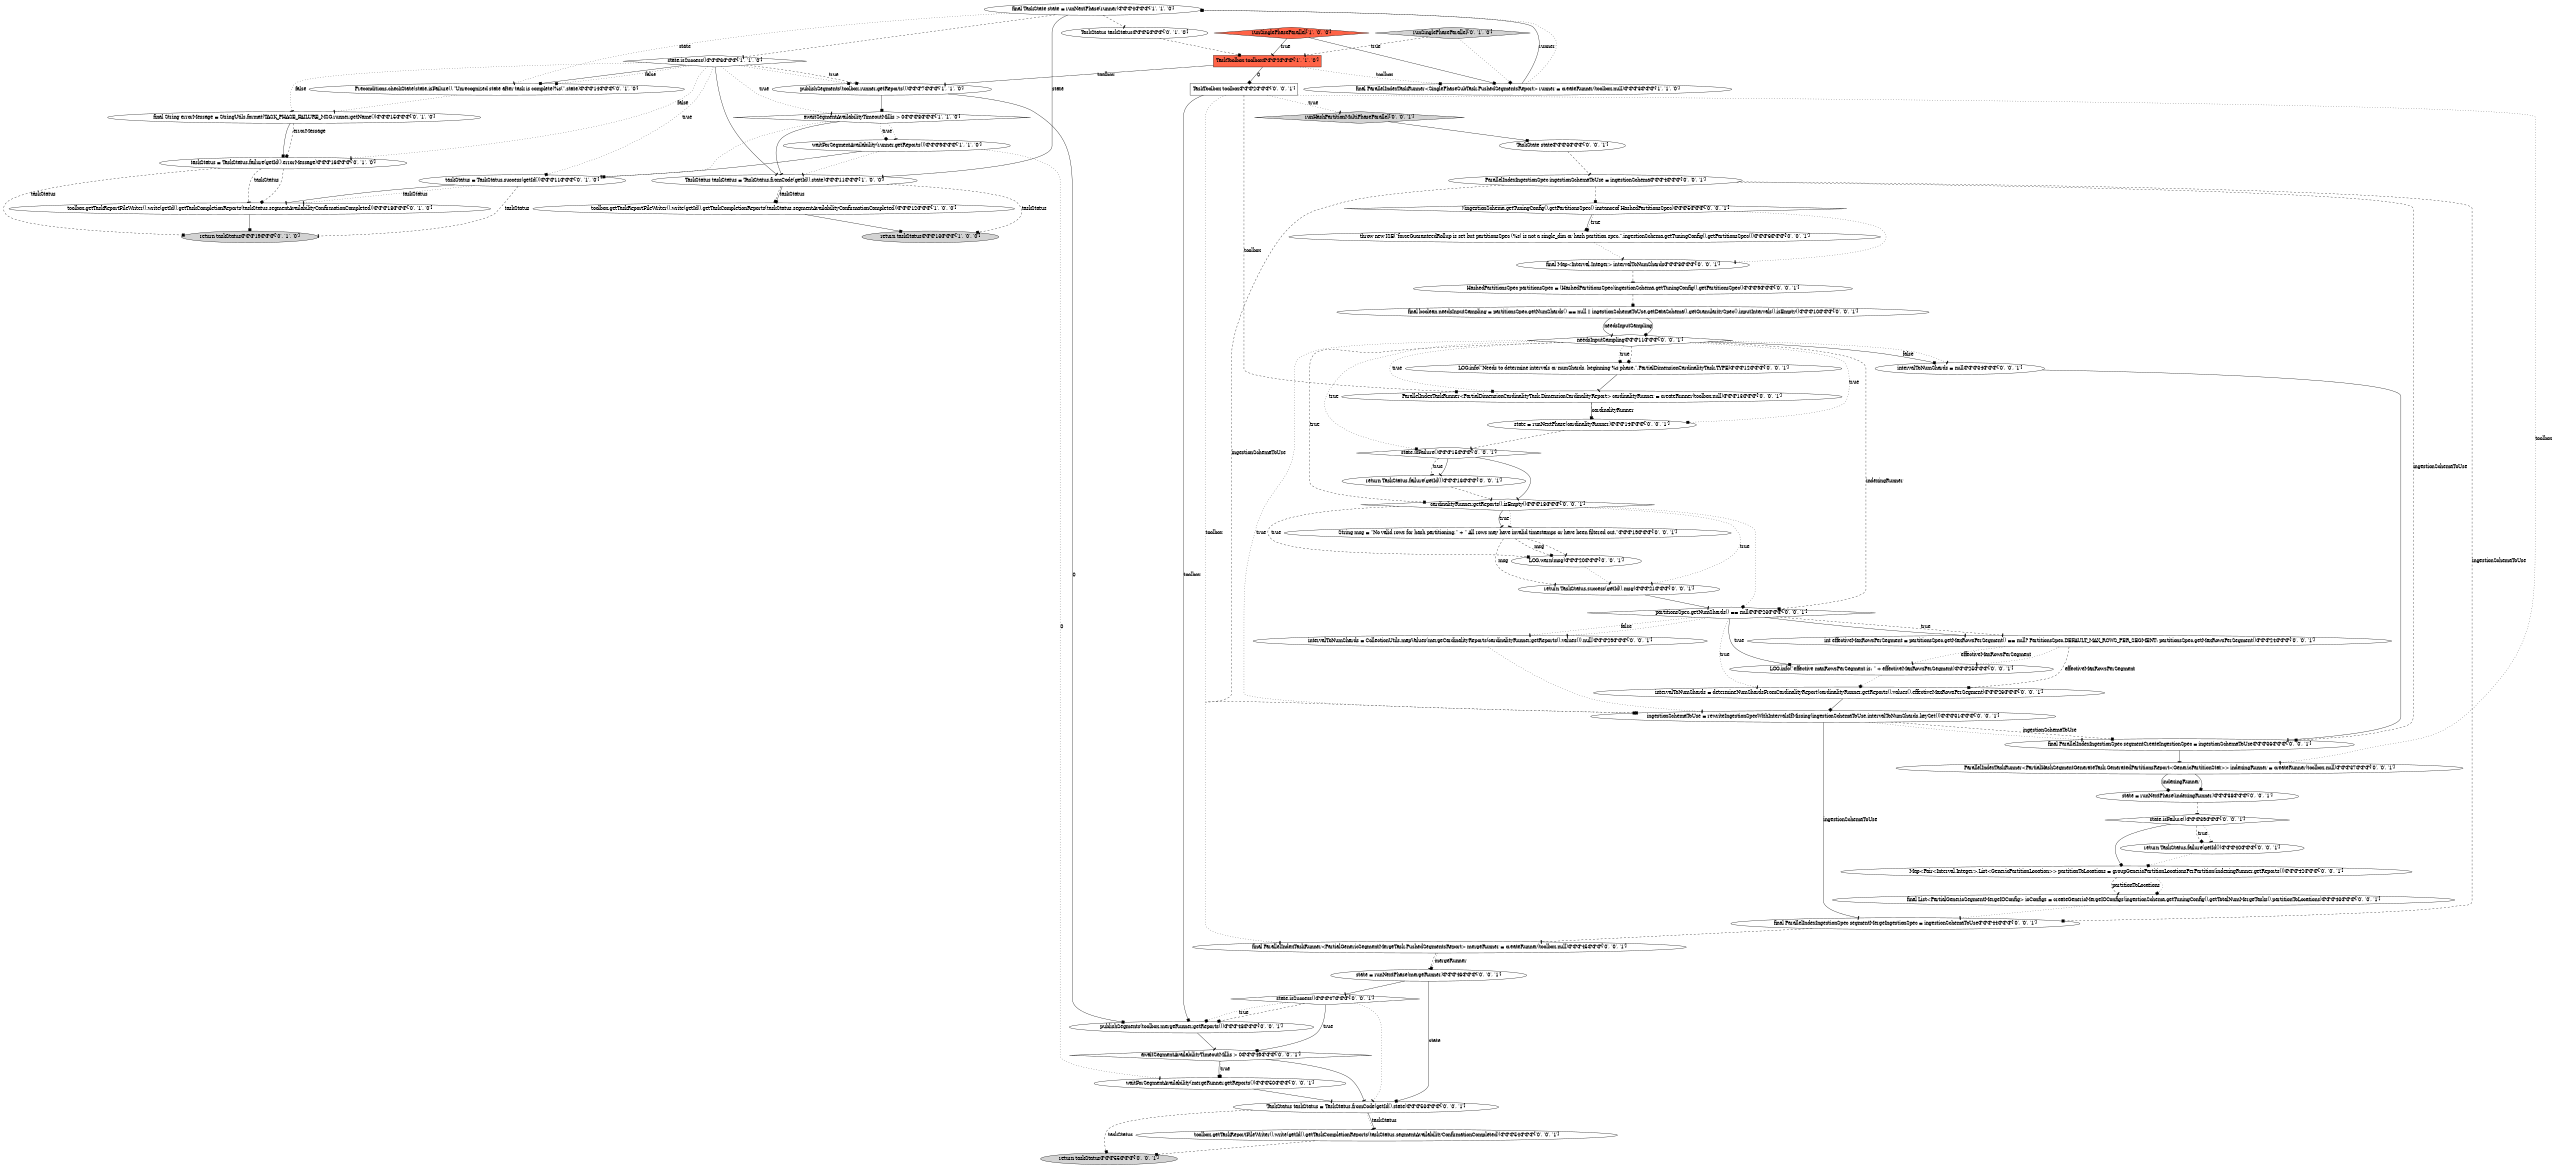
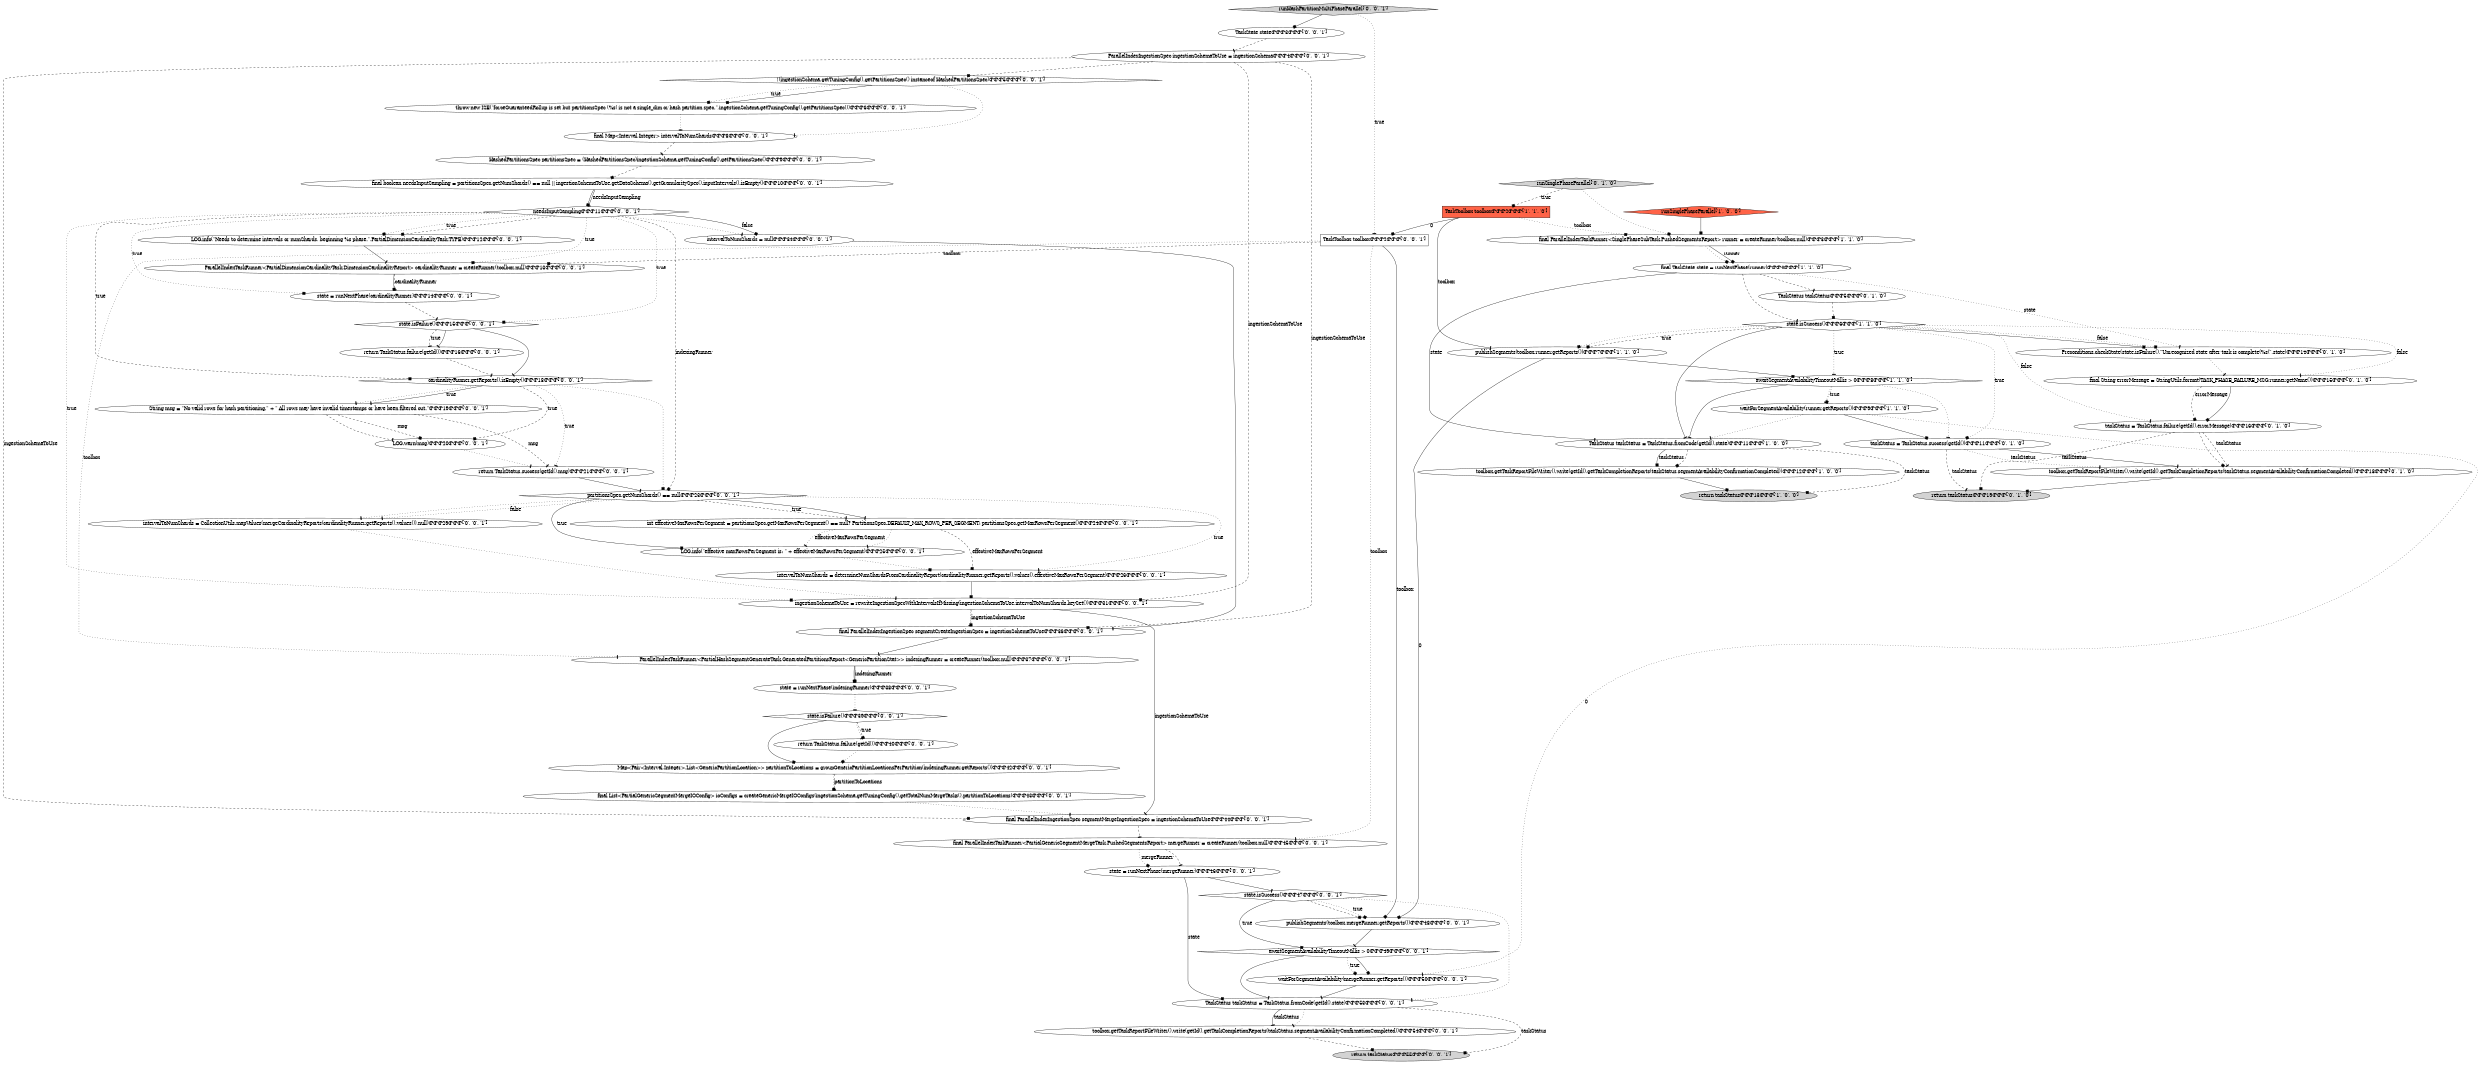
edge "runSinglePhaseParallel['1', '0', '0']" -> "TaskToolbox toolbox@@@2@@@['1', '1', '0']": removed, label "true"
edge "runSinglePhaseParallel['0', '1', '0']" -> "TaskToolbox toolbox@@@2@@@['1', '1', '0']": arrowhead tee -> box
edge "TaskStatus taskStatus@@@5@@@['0', '1', '0']" -> "TaskToolbox toolbox@@@2@@@['1', '1', '0']": now "TaskStatus taskStatus@@@5@@@['0', '1', '0']" -> "state.isSuccess()@@@6@@@['1', '1', '0']"
edge "TaskToolbox toolbox@@@2@@@['0', '0', '1']" -> "runHashPartitionMultiPhaseParallel['0', '0', '1']": reversed
edge "state = runNextPhase(indexingRunner)@@@38@@@['0', '0', '1']" -> "state.isFailure()@@@39@@@['0', '0', '1']": style dashed -> dotted
